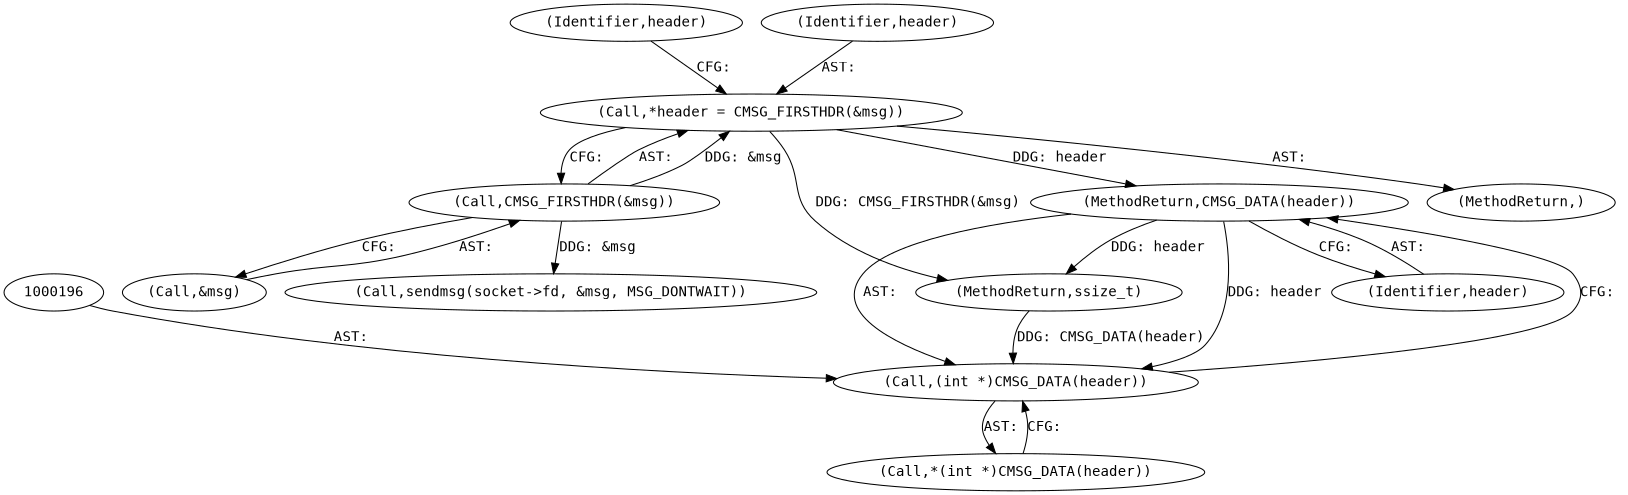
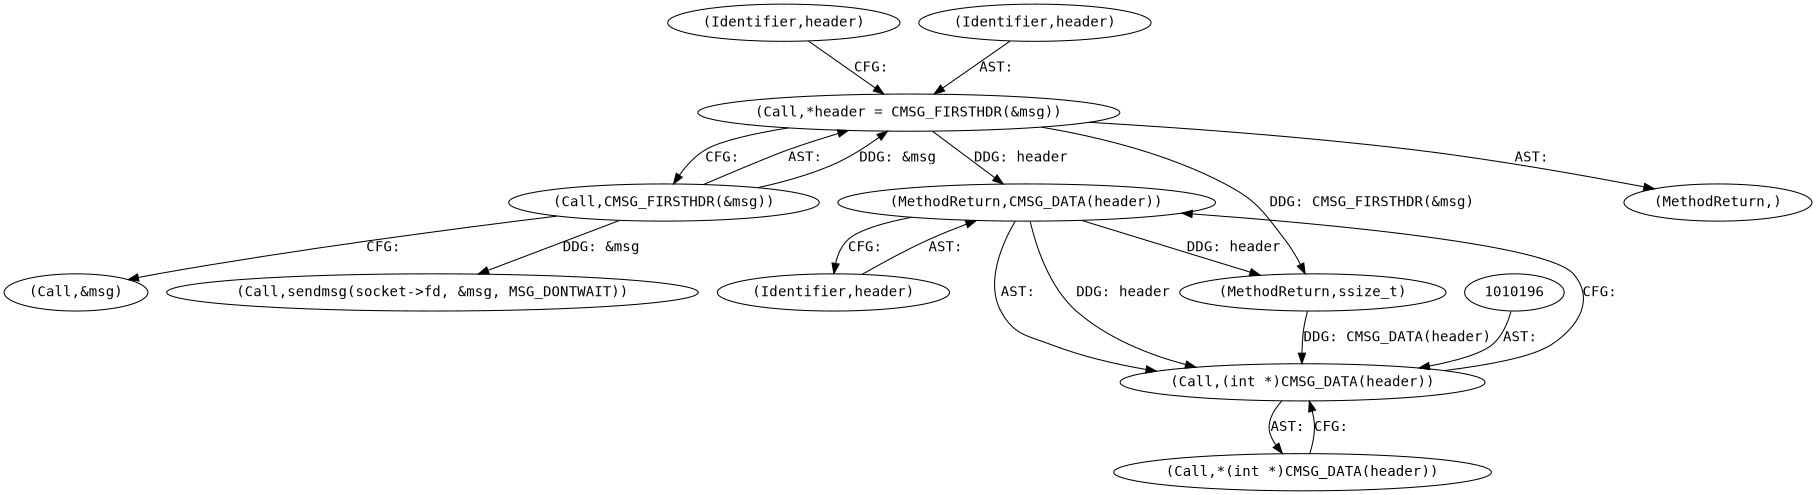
edge "(Call,&msg)" -> "(Call,CMSG_FIRSTHDR(&msg))": removed, label "AST:"
node "1000196": label "1000196" -> "1010196"
